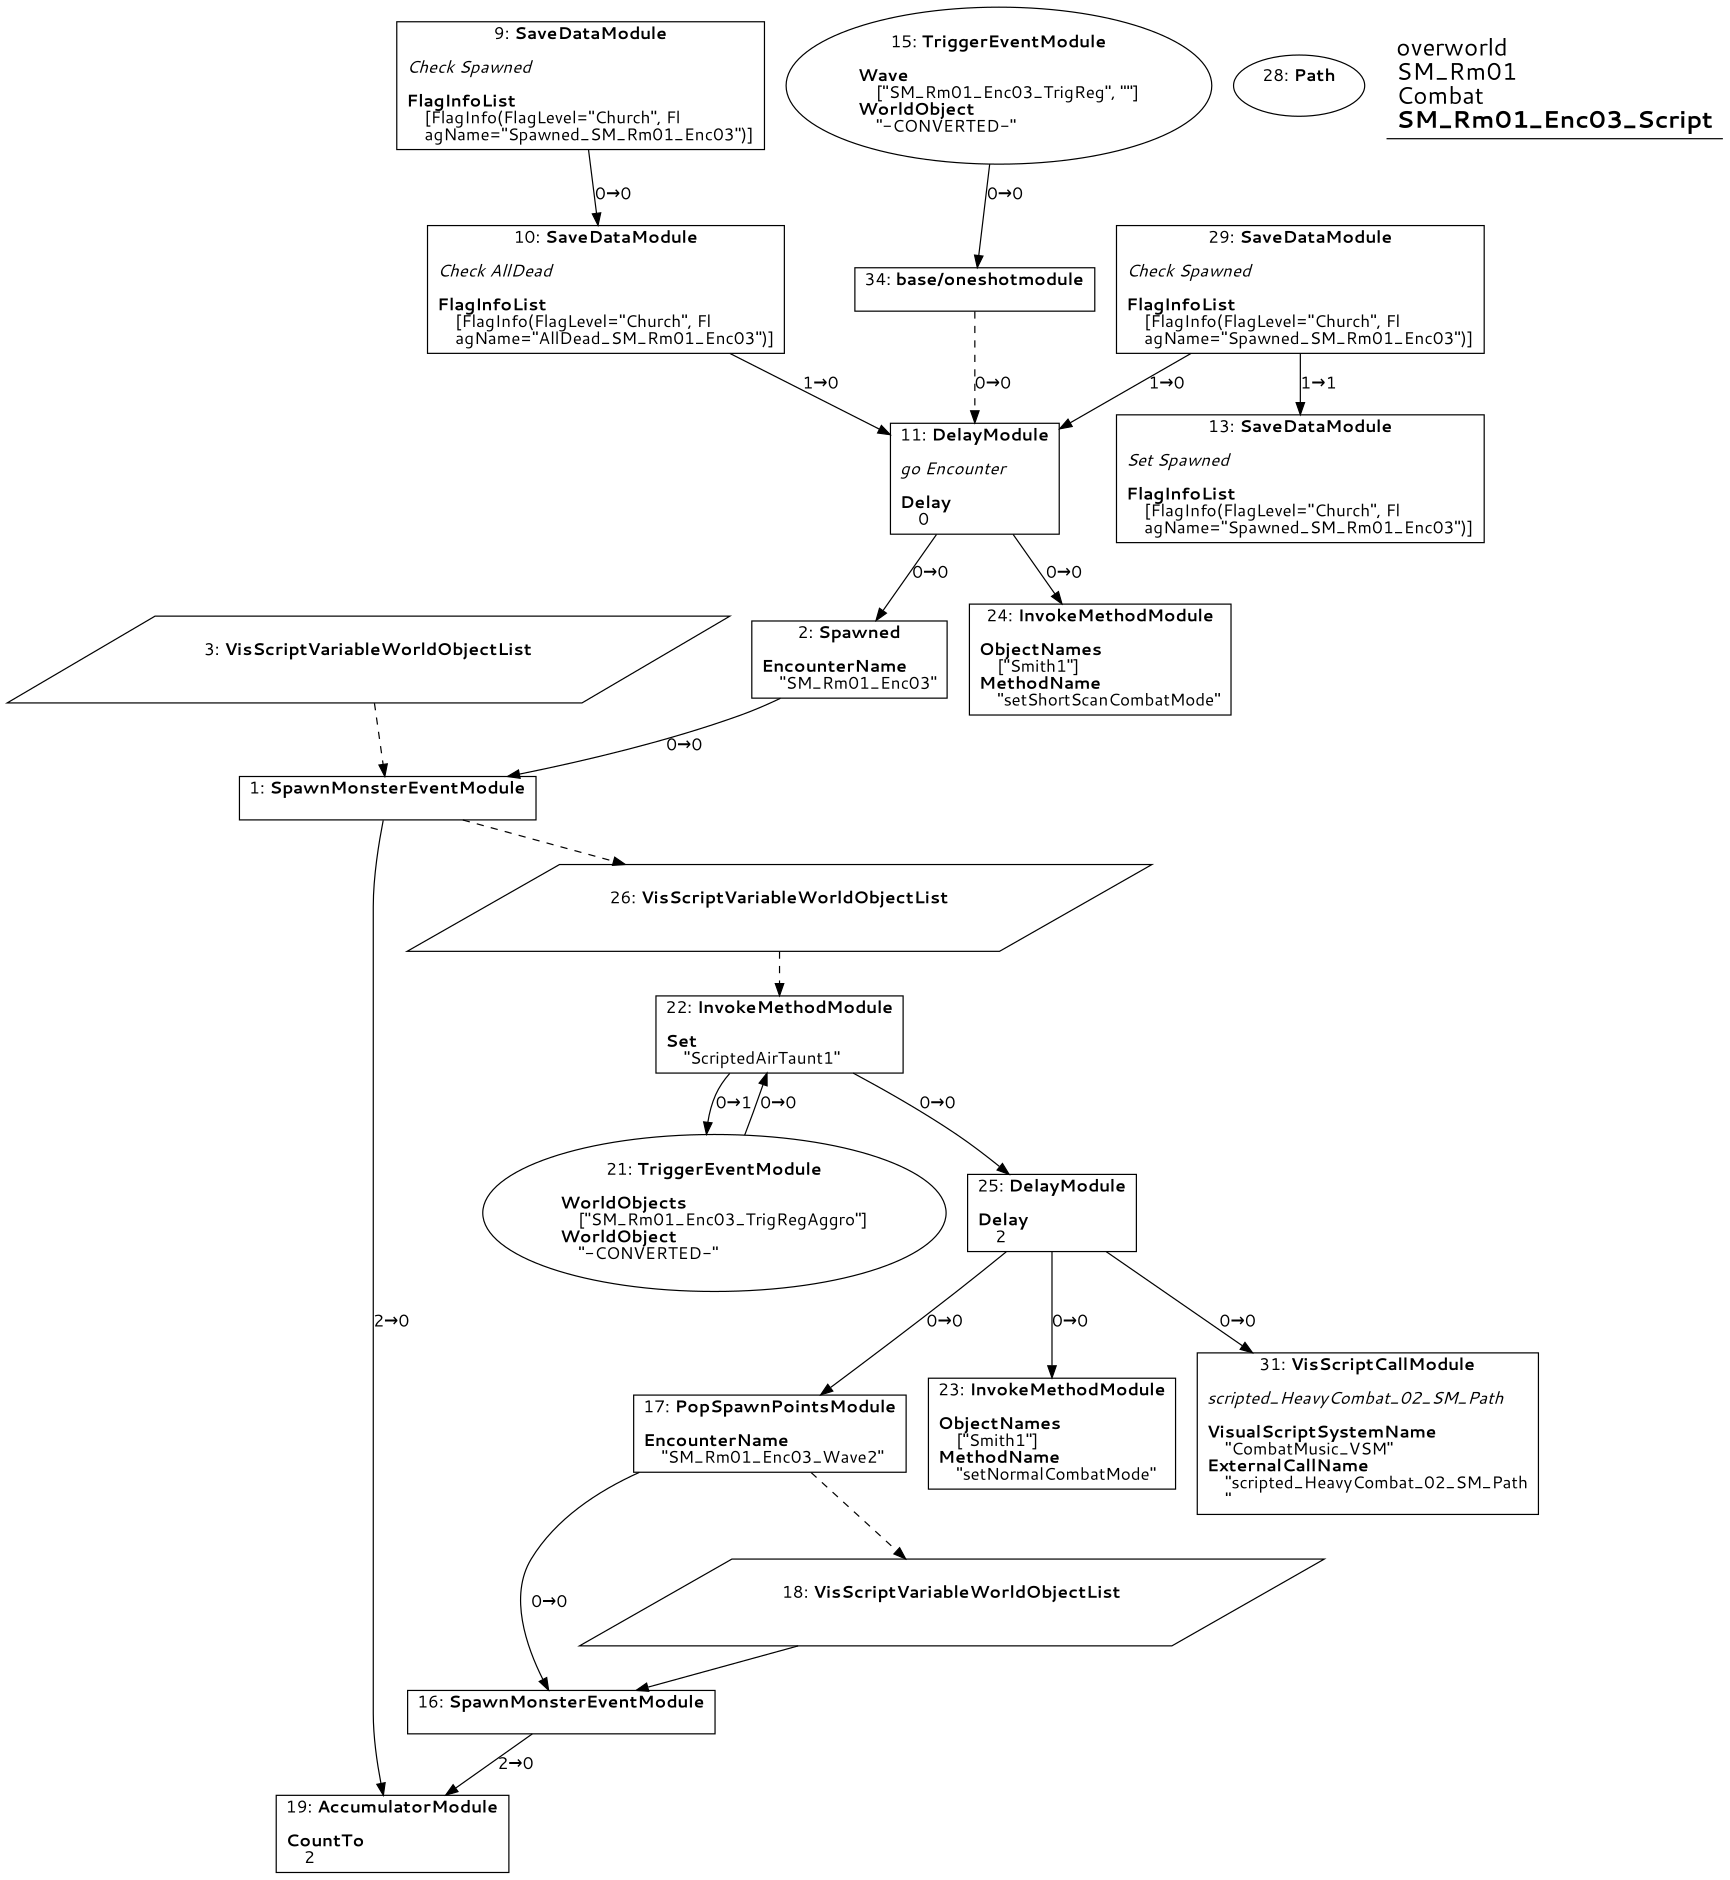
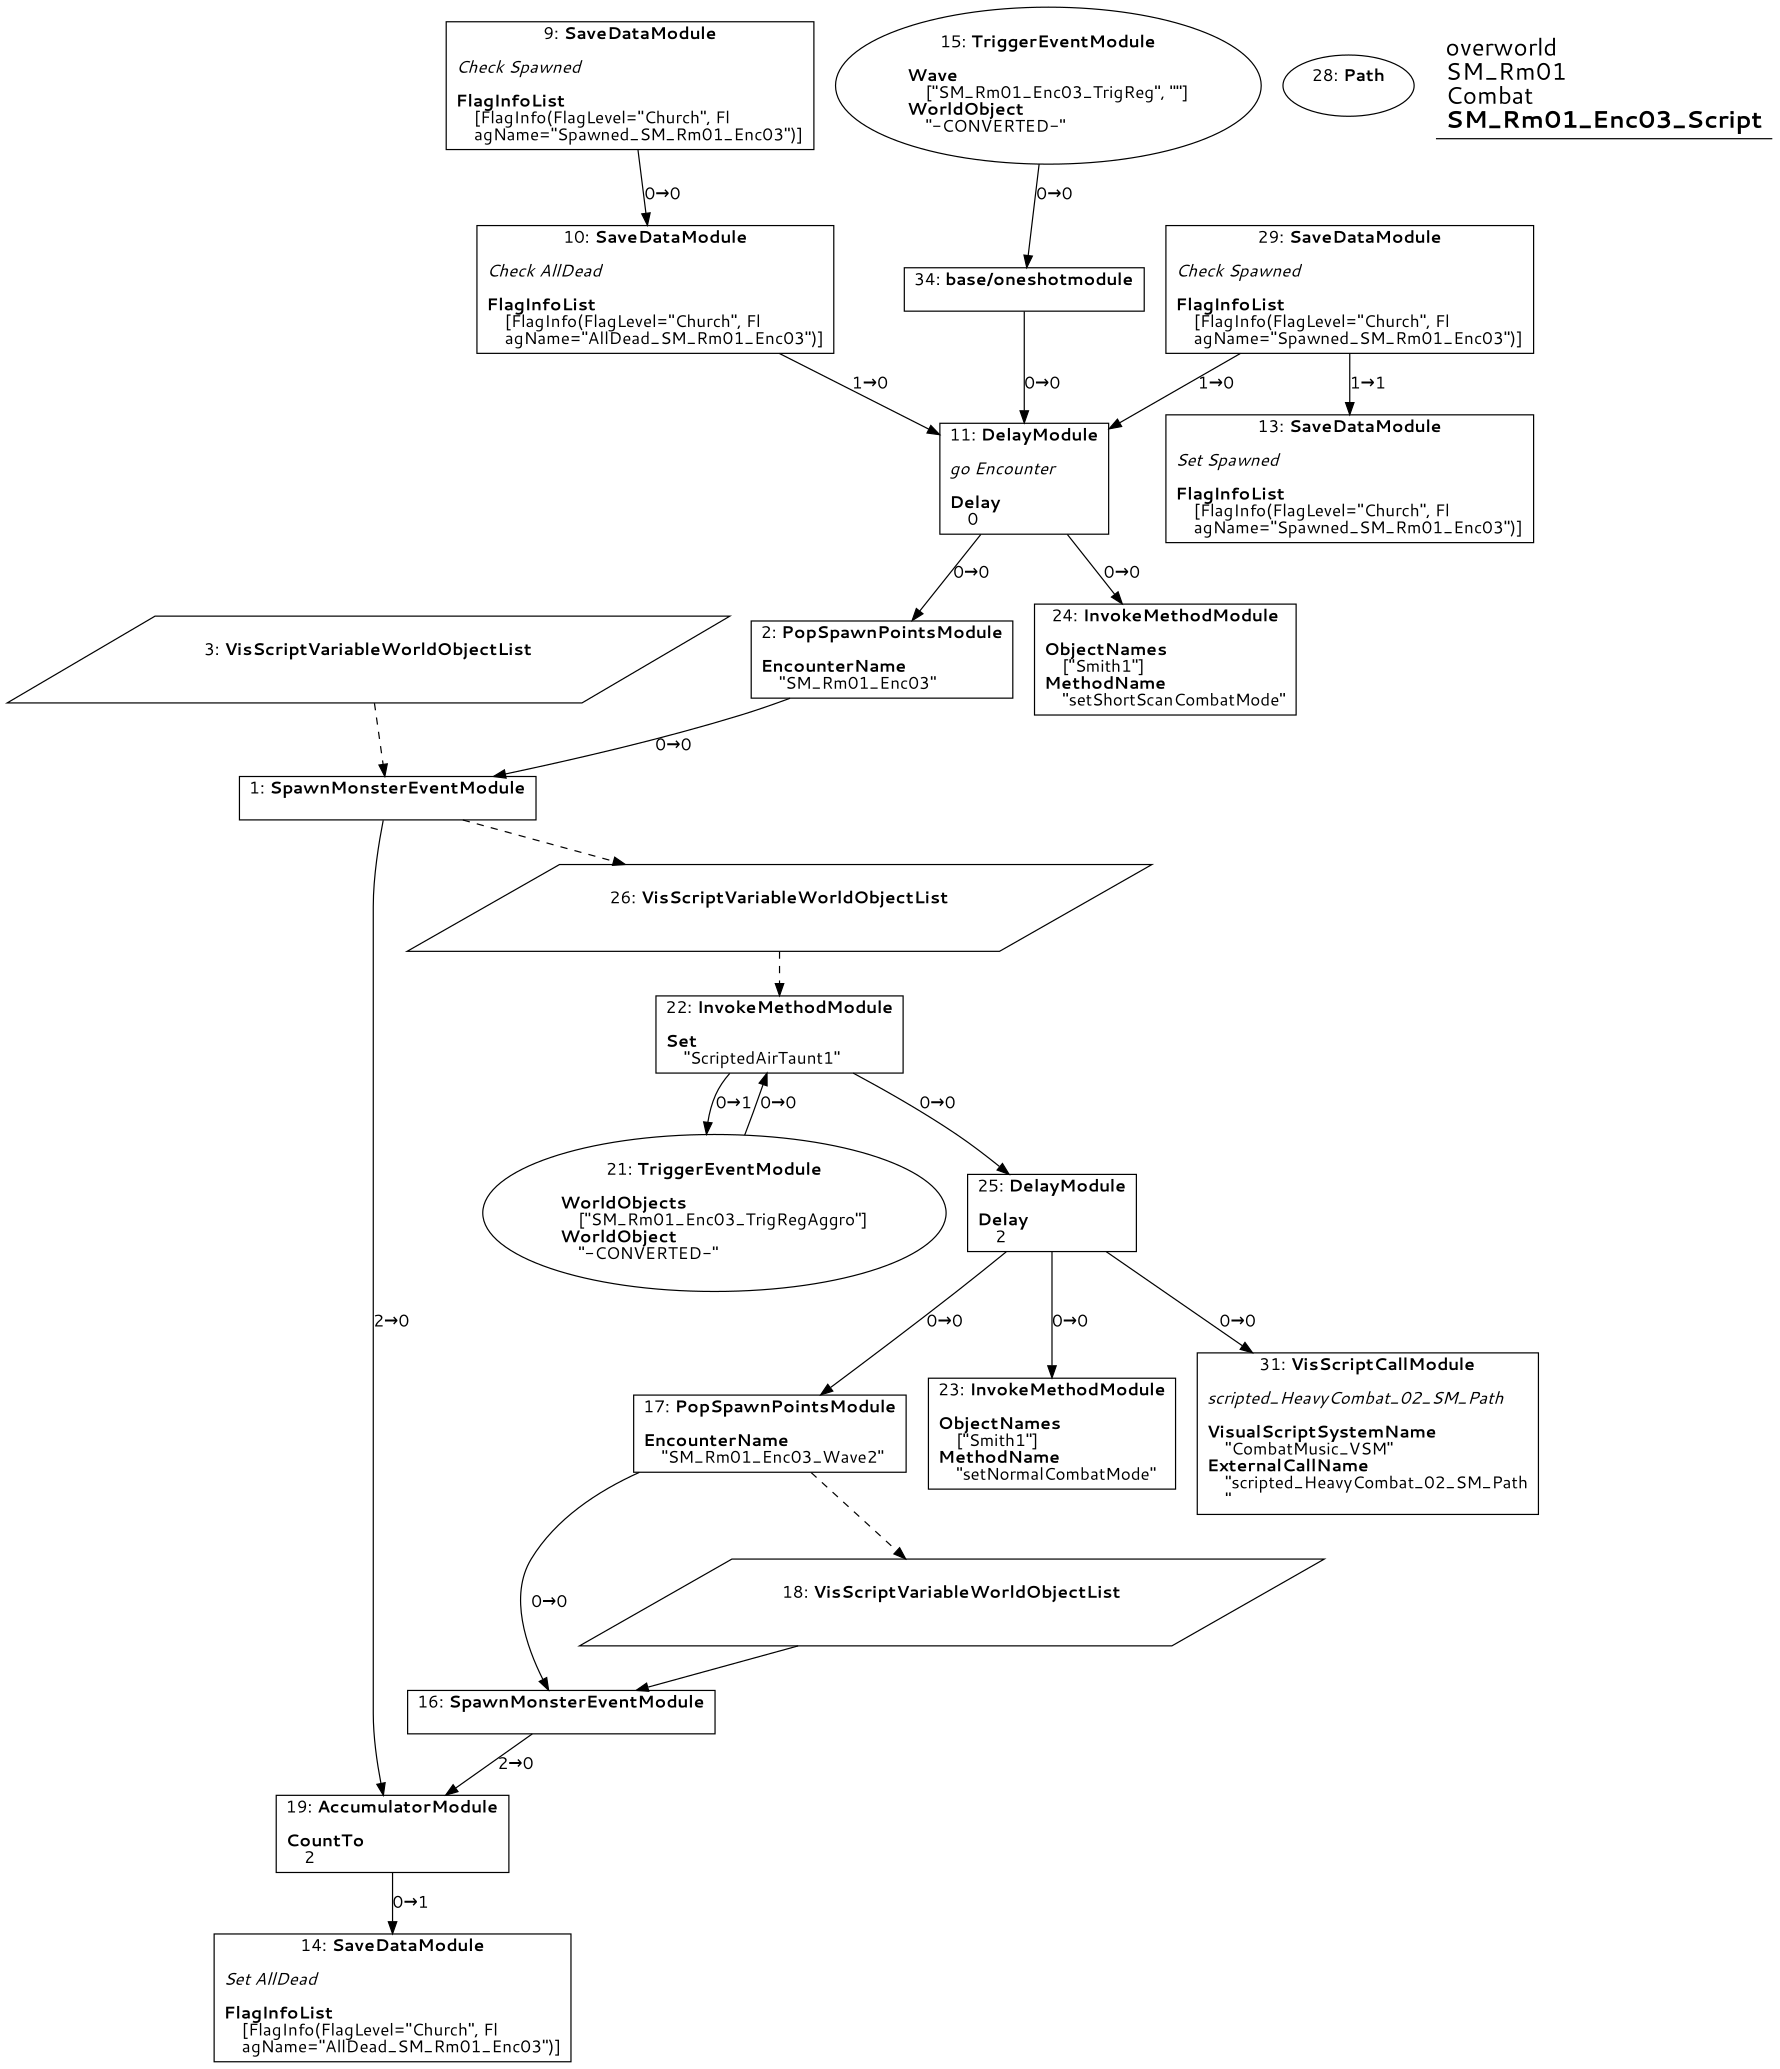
edge "34:" -> "11:": style dashed -> solid
node "2:": text "Spawned" -> "PopSpawnPointsModule"
node "14:": added
